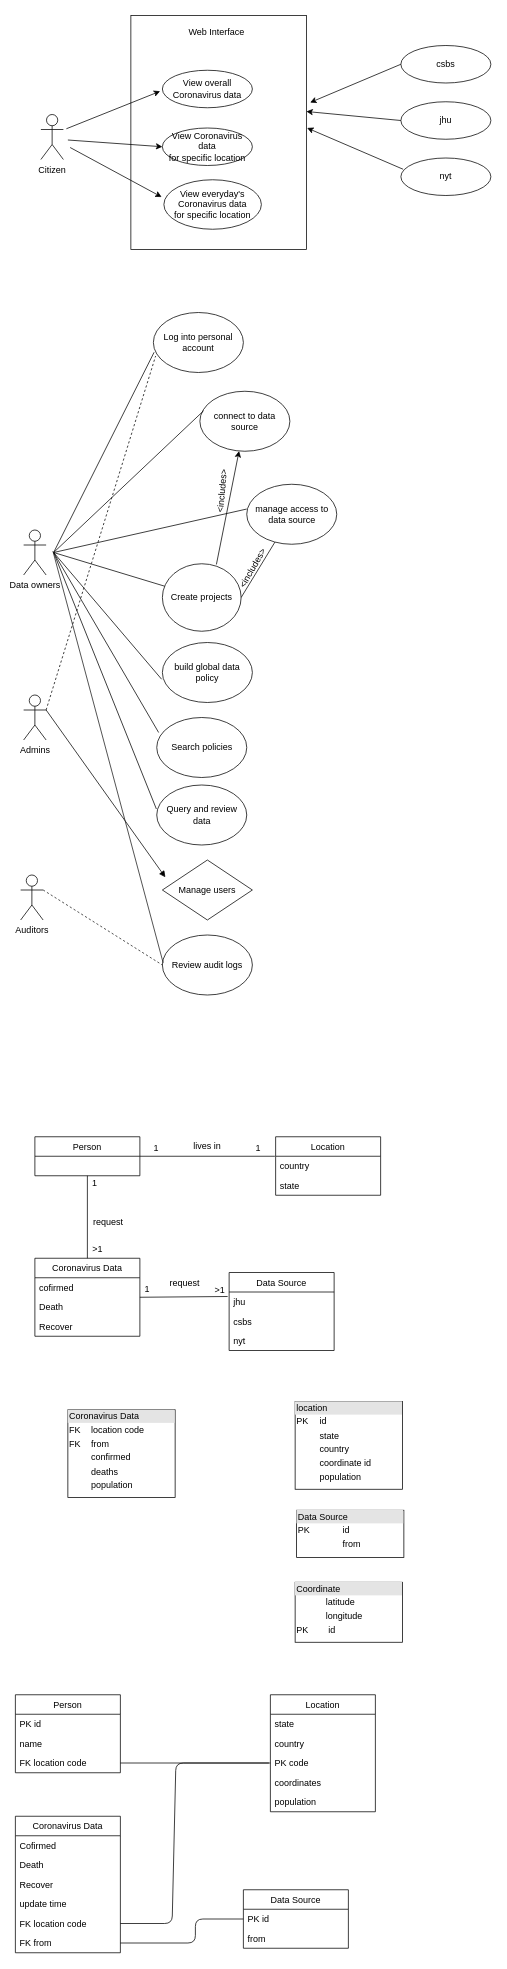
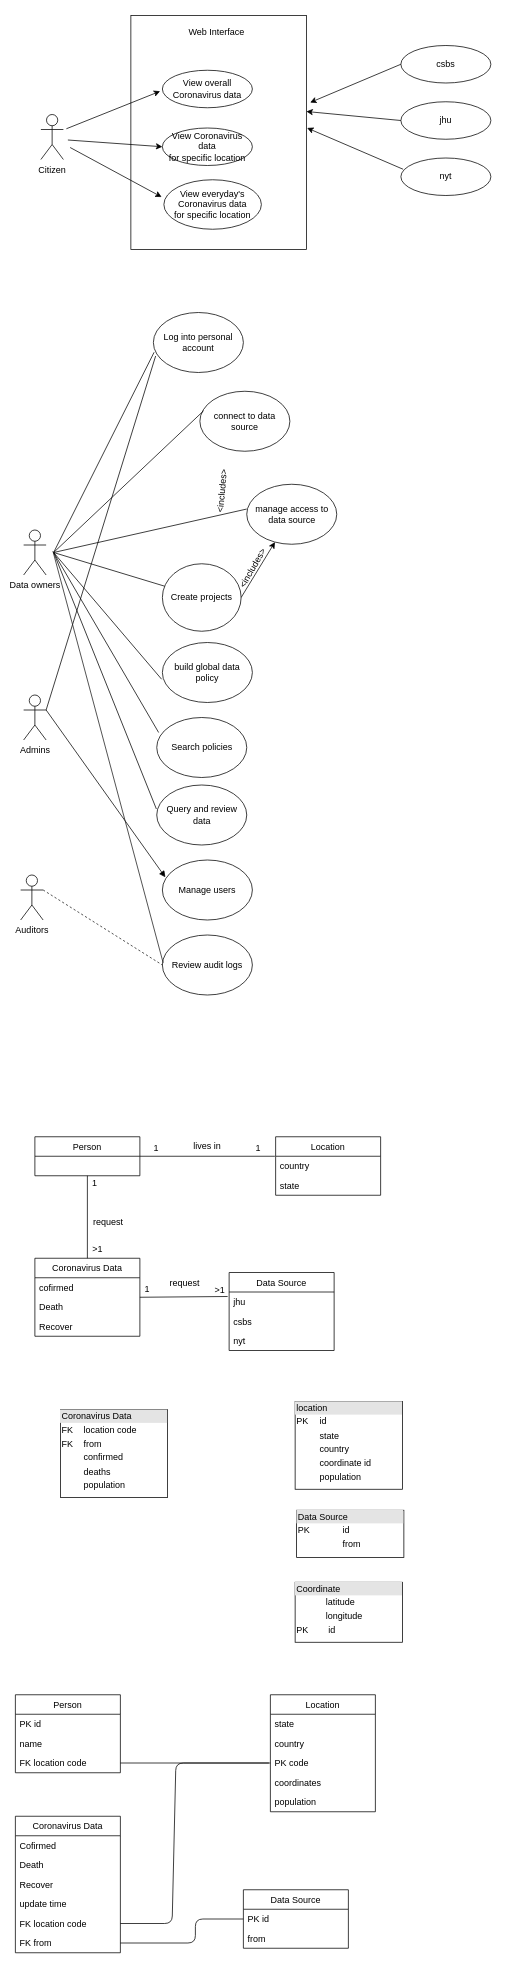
edge "Create projects" -> "connect to data source": removed
edge "manage access to data source" -- "Create projects": arrowhead none -> classic
edge "Log into personal account" -- "Admins": style dashed -> solid
node "Manage users": shape diamond -> ellipse
node "Coronavirus Data FK location code FK from confirmed deaths population": moved (122, 1454) -> (114, 1454)
